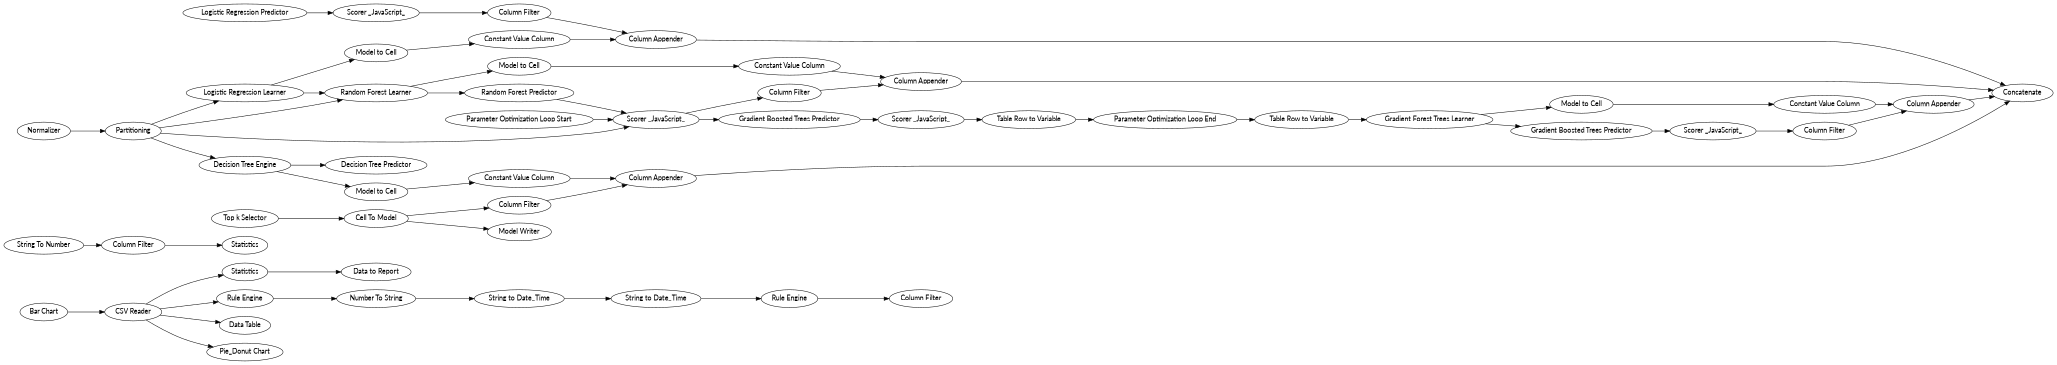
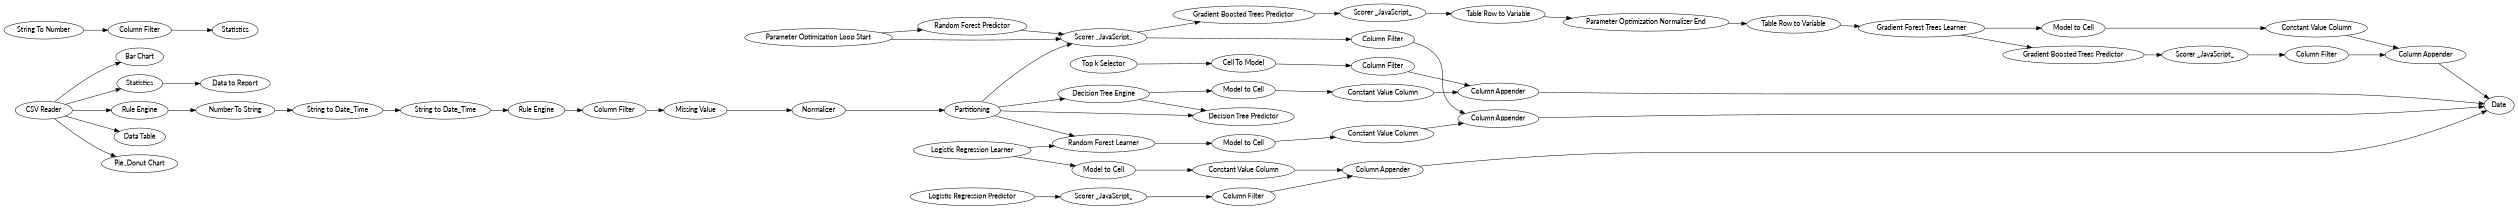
edge "Random Forest Learner" -> "Random Forest Predictor": now "Parameter Optimization Loop Start" -> "Random Forest Predictor"
node "Concatenate": label "Concatenate" -> "Date"
node "Missing Value": added
edge "Partitioning" -> "Logistic Regression Learner": now "Partitioning" -> "Decision Tree Predictor"
node "Parameter Optimization Loop End": label "Parameter Optimization Loop End" -> "Parameter Optimization Normalizer End"
node "Model Writer": removed
edge "Bar Chart" -> "CSV Reader": reversed
